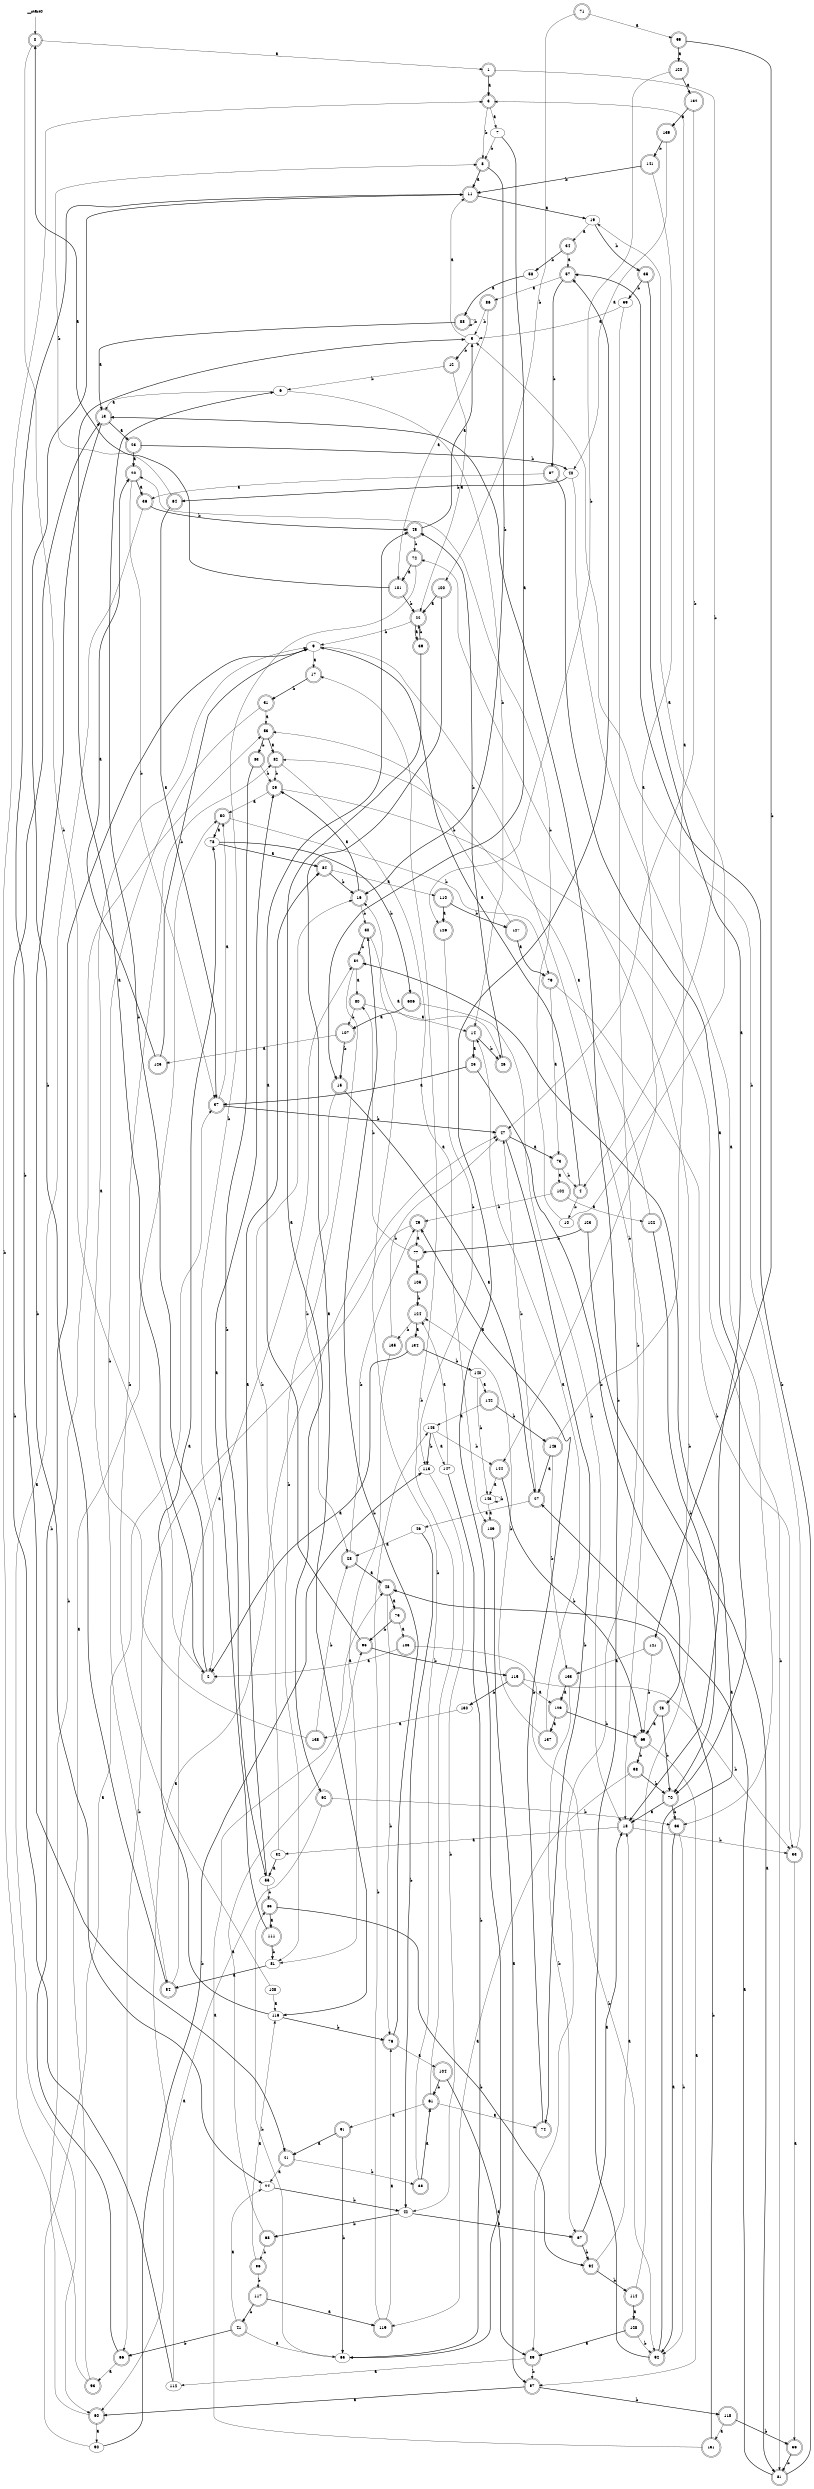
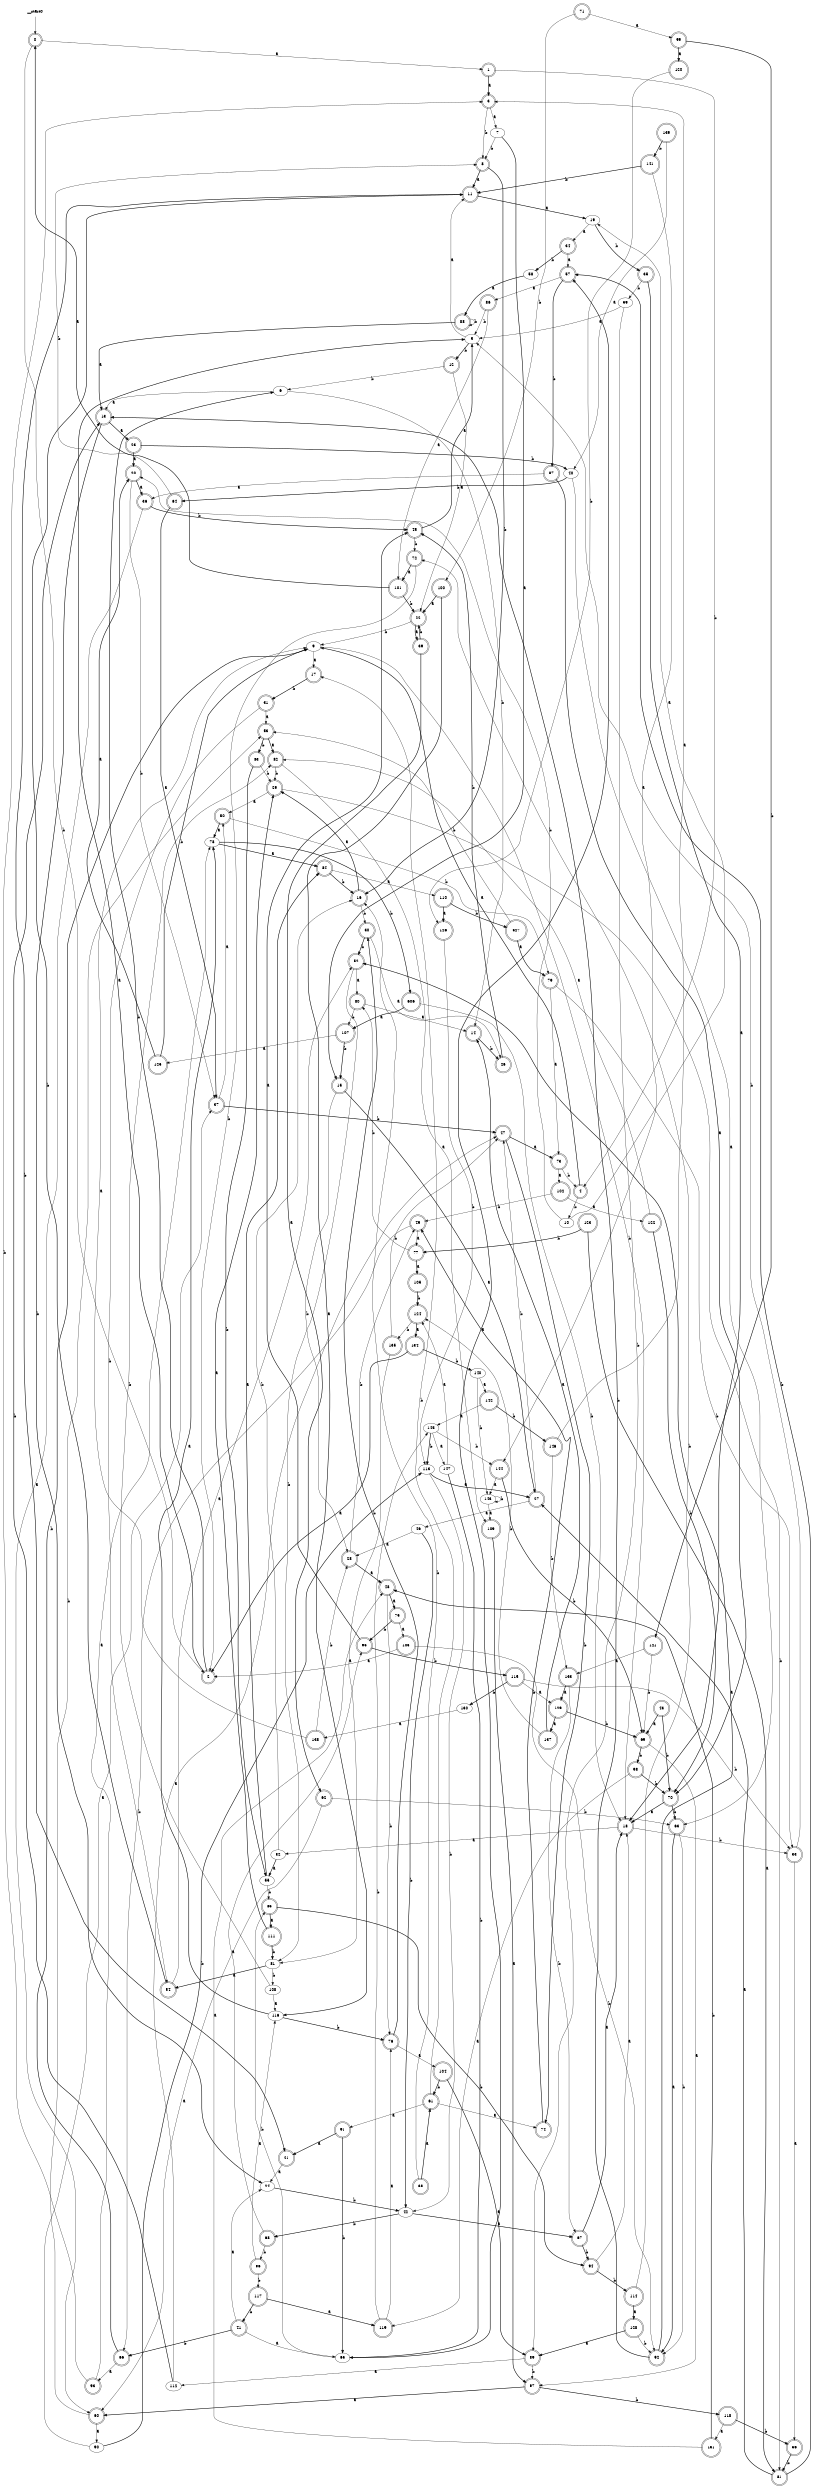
node "132": removed
edge "35" -> "59": style bold -> solid
node "127": label "127" -> "527"
node "25": removed
edge "137" -> "14": style solid -> bold
edge "146" -> "27": now "113" -> "27"
edge "93" -> "50": now "93" -> "78"
edge "81" -> "108": added, label "b"
edge "21" -> "38": removed, label "b"
